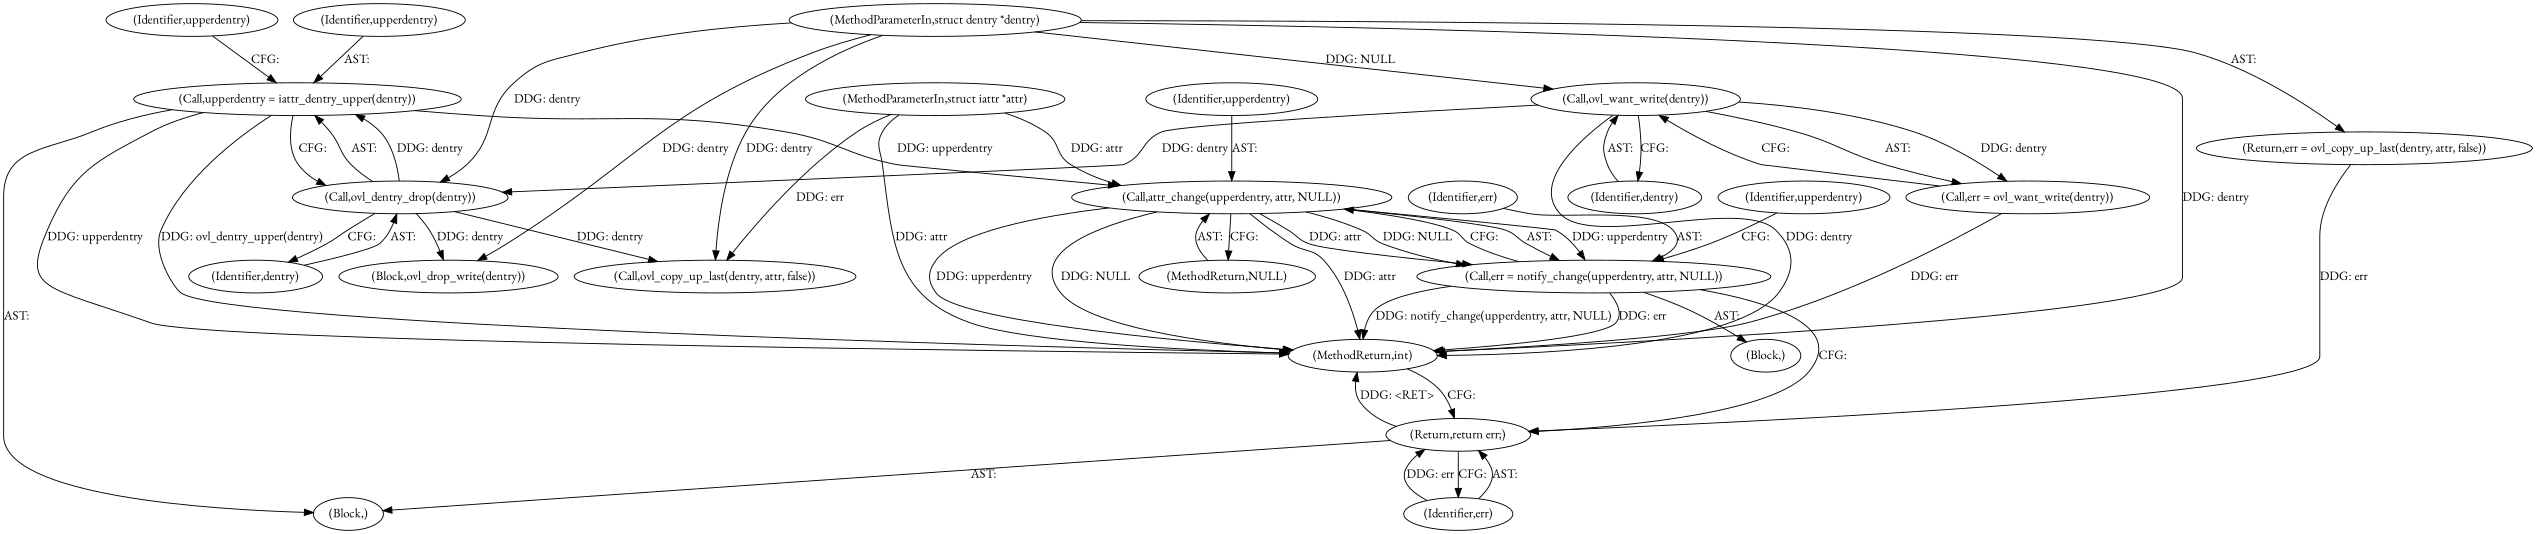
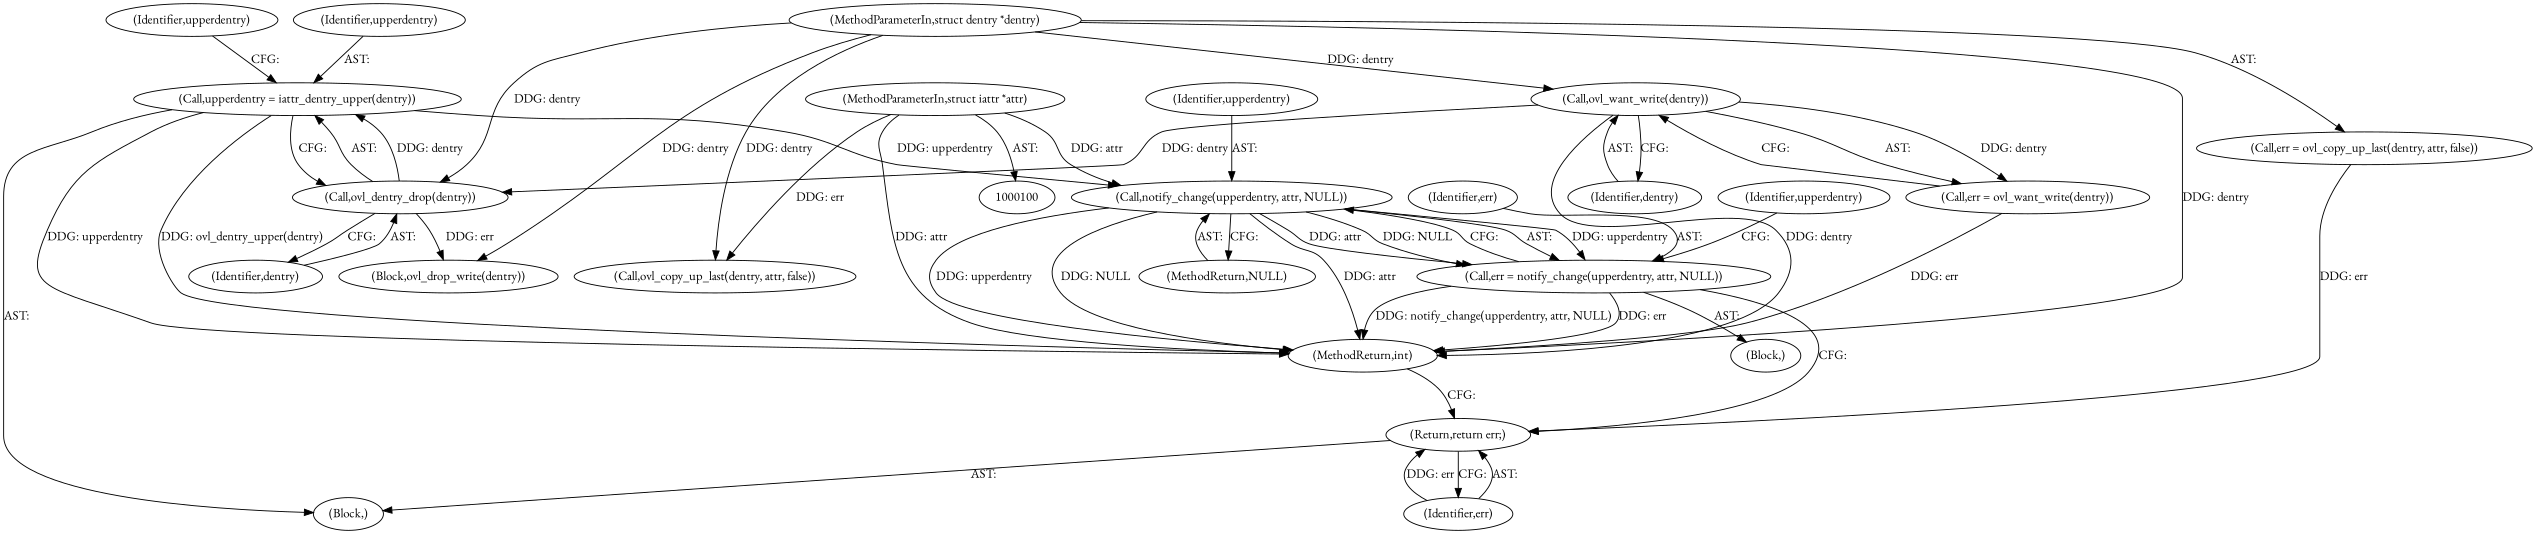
edge "(MethodParameterIn,struct dentry *dentry)" -> "(Call,ovl_want_write(dentry))": label "DDG: NULL" -> "DDG: dentry"
node "(Return,err = ovl_copy_up_last(dentry, attr, false))": label "(Return,err = ovl_copy_up_last(dentry, attr, false))" -> "(Call,err = ovl_copy_up_last(dentry, attr, false))"
node "1000100": added
node "(Call,attr_change(upperdentry, attr, NULL))": label "(Call,attr_change(upperdentry, attr, NULL))" -> "(Call,notify_change(upperdentry, attr, NULL))"
edge "(Call,ovl_dentry_drop(dentry))" -> "(Call,ovl_copy_up_last(dentry, attr, false))": removed, label "DDG: dentry"
edge "(Call,ovl_dentry_drop(dentry))" -> "(Block,ovl_drop_write(dentry))": label "DDG: dentry" -> "DDG: err"
edge "(Return,return err;)" -> "(MethodReturn,int)": removed, label "DDG: <RET>"
